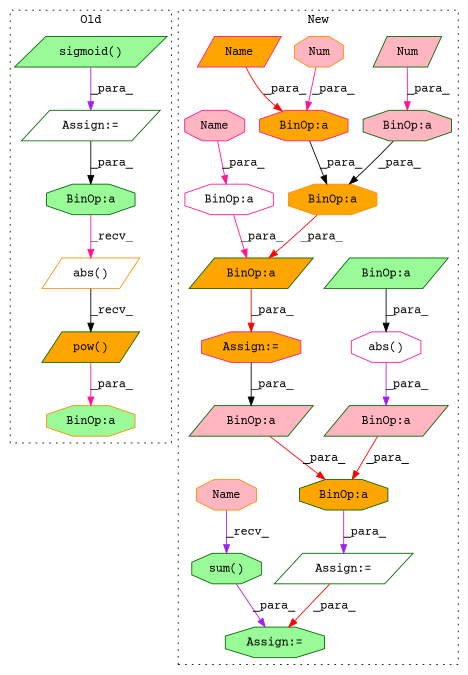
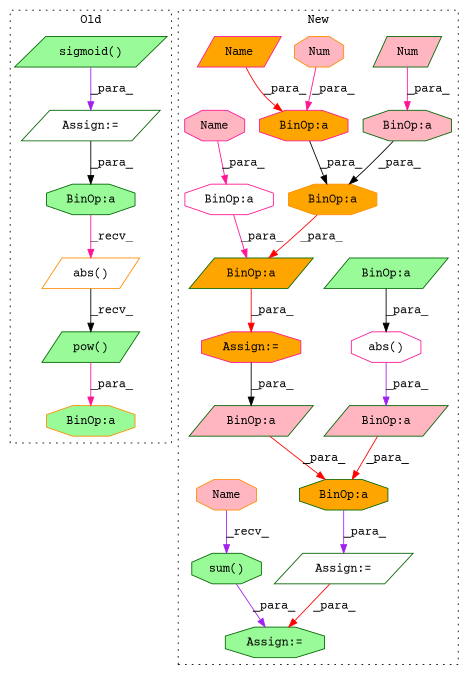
node "pow()": fillcolor orange -> palegreen
